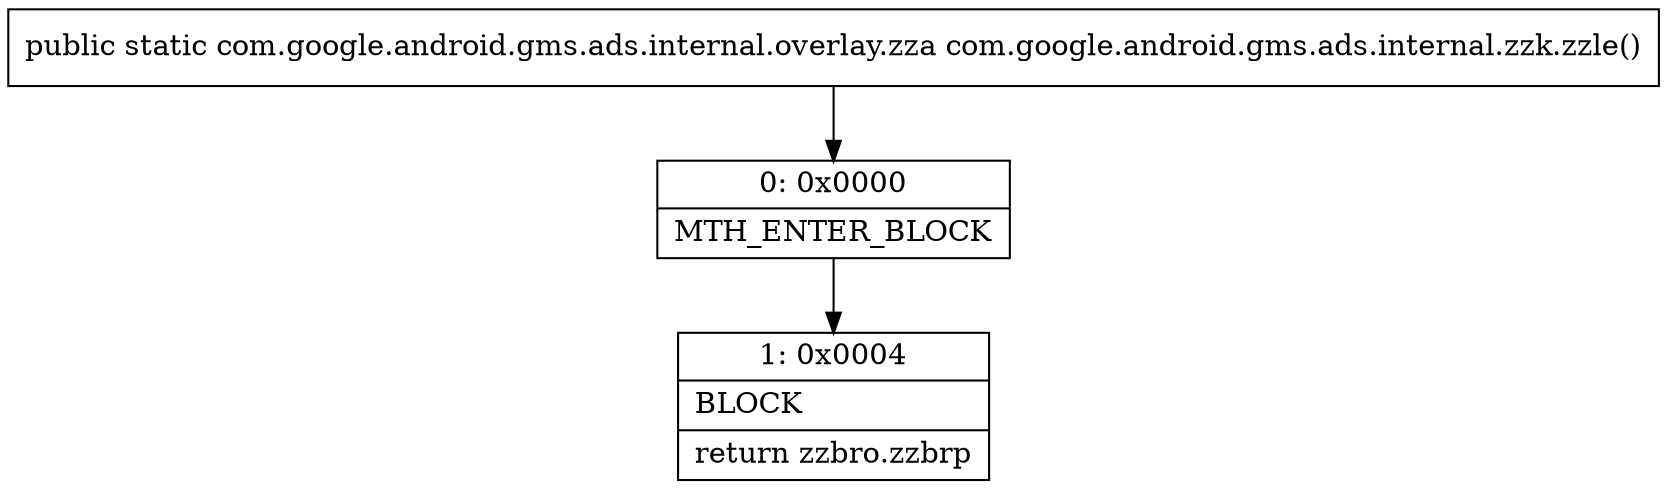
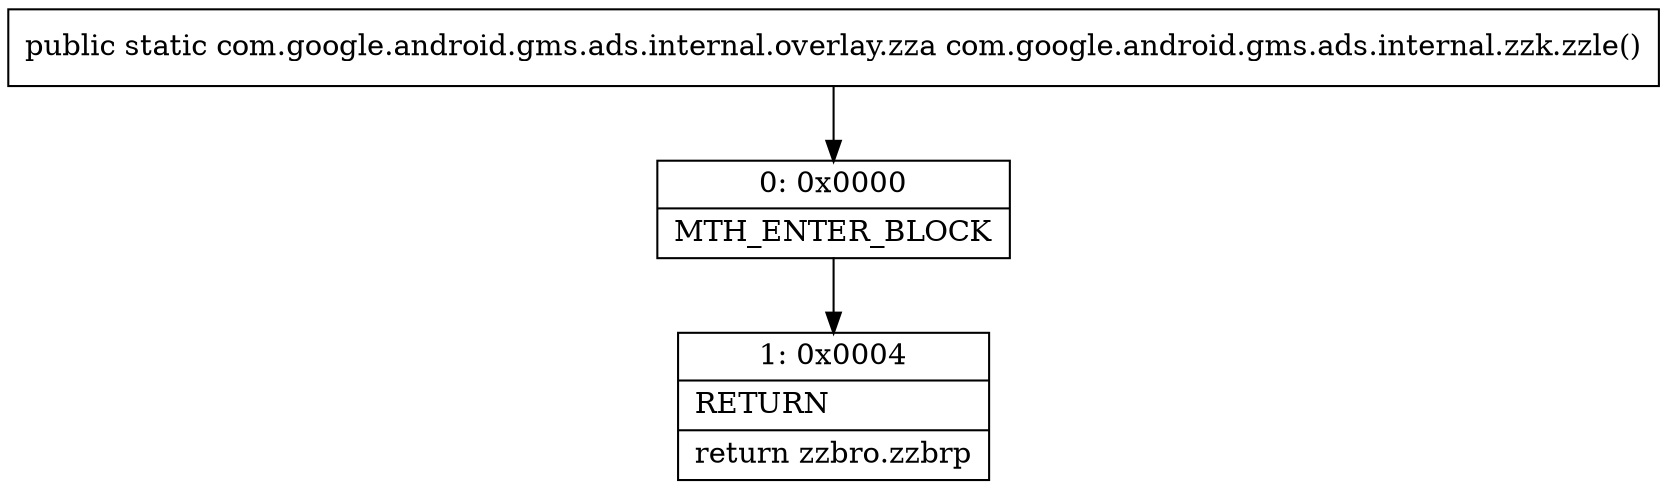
node "1: 0x0004": text "BLOCK" -> "RETURN"
